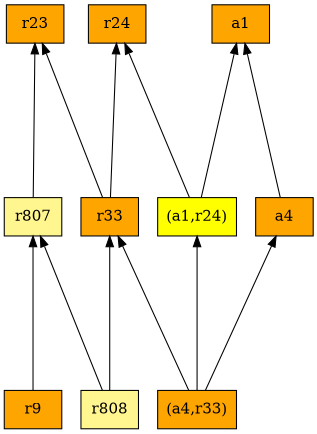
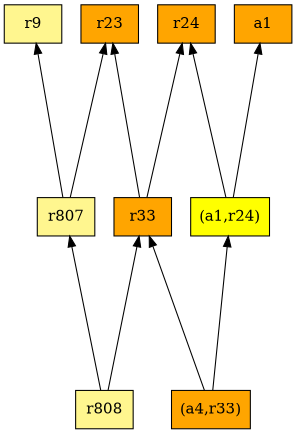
node "a4": removed
edge "r9" -> "r807": reversed
node "r9": fillcolor orange -> khaki1
